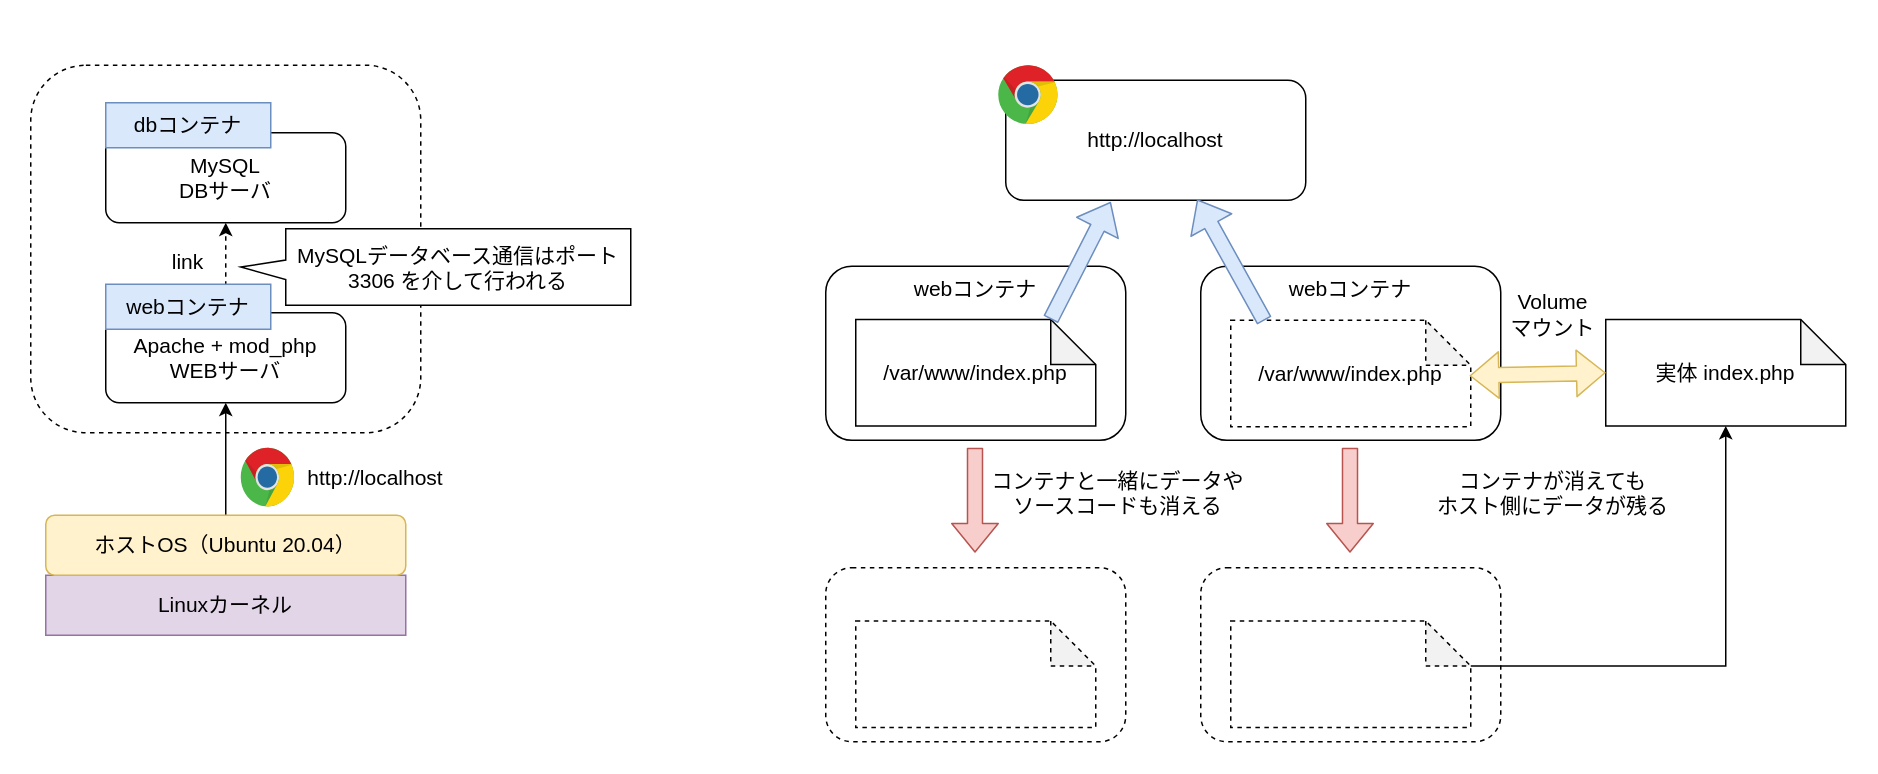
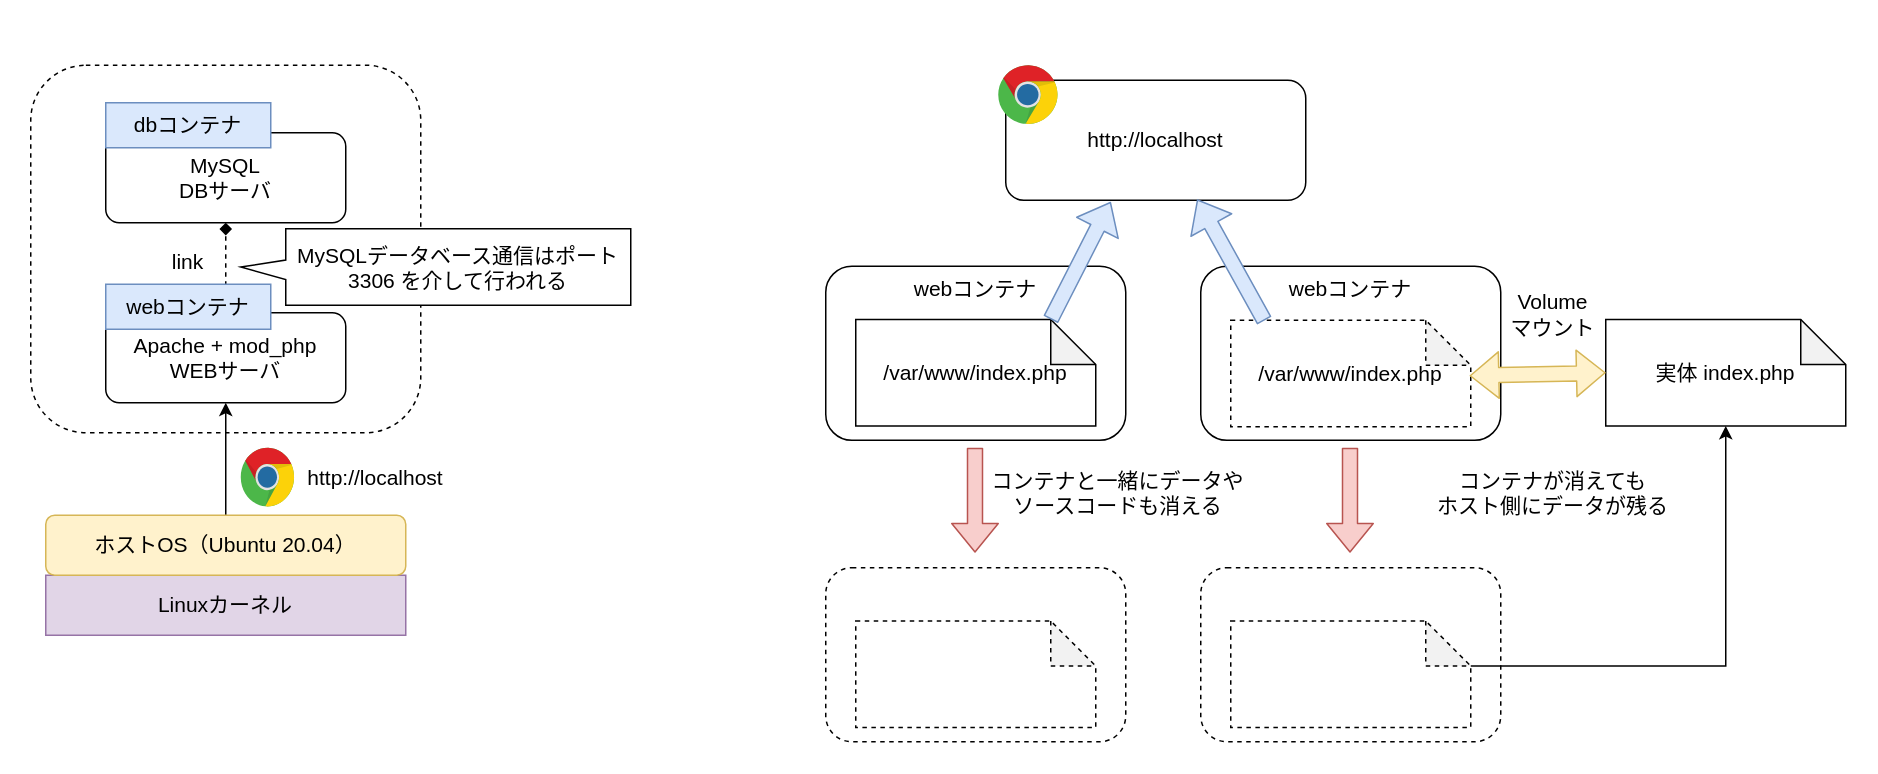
edge "Apache + mod_phpWEBサーバ" -> "MySQL DBサーバ": arrowhead classic -> diamond
